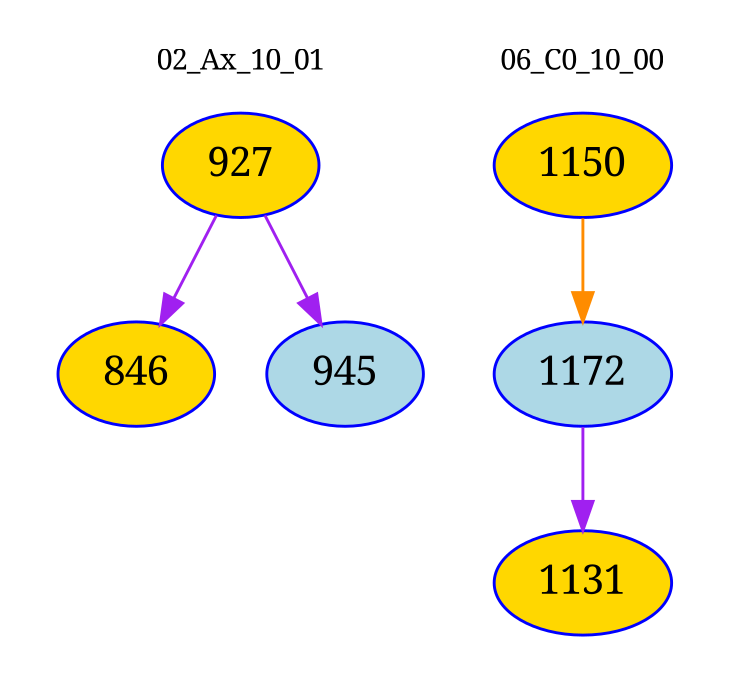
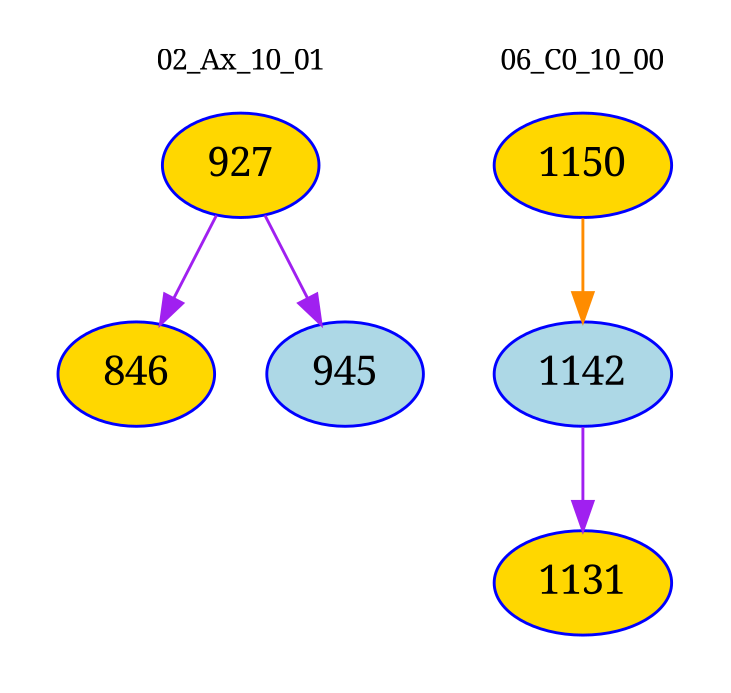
node "1172": label "1172" -> "1142"
